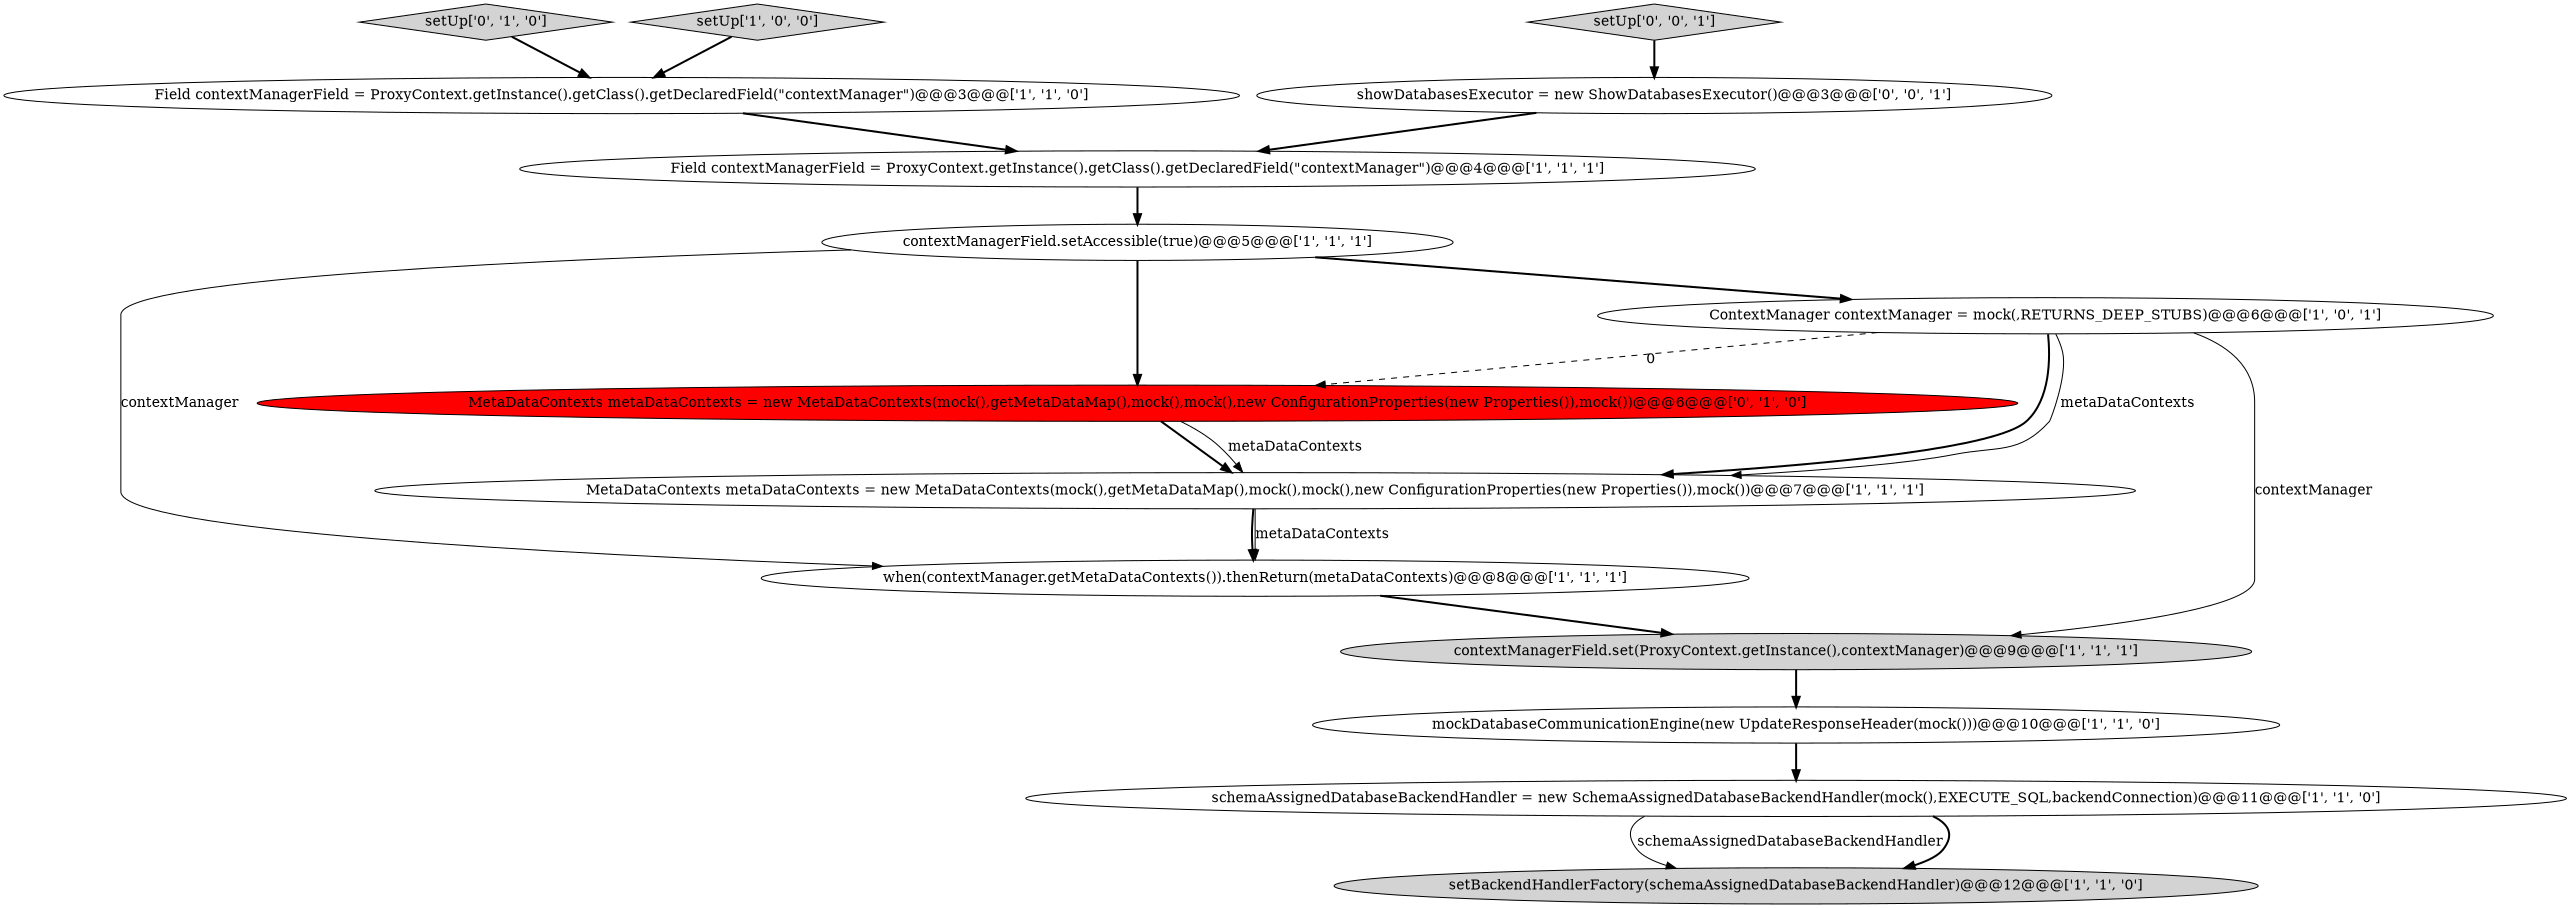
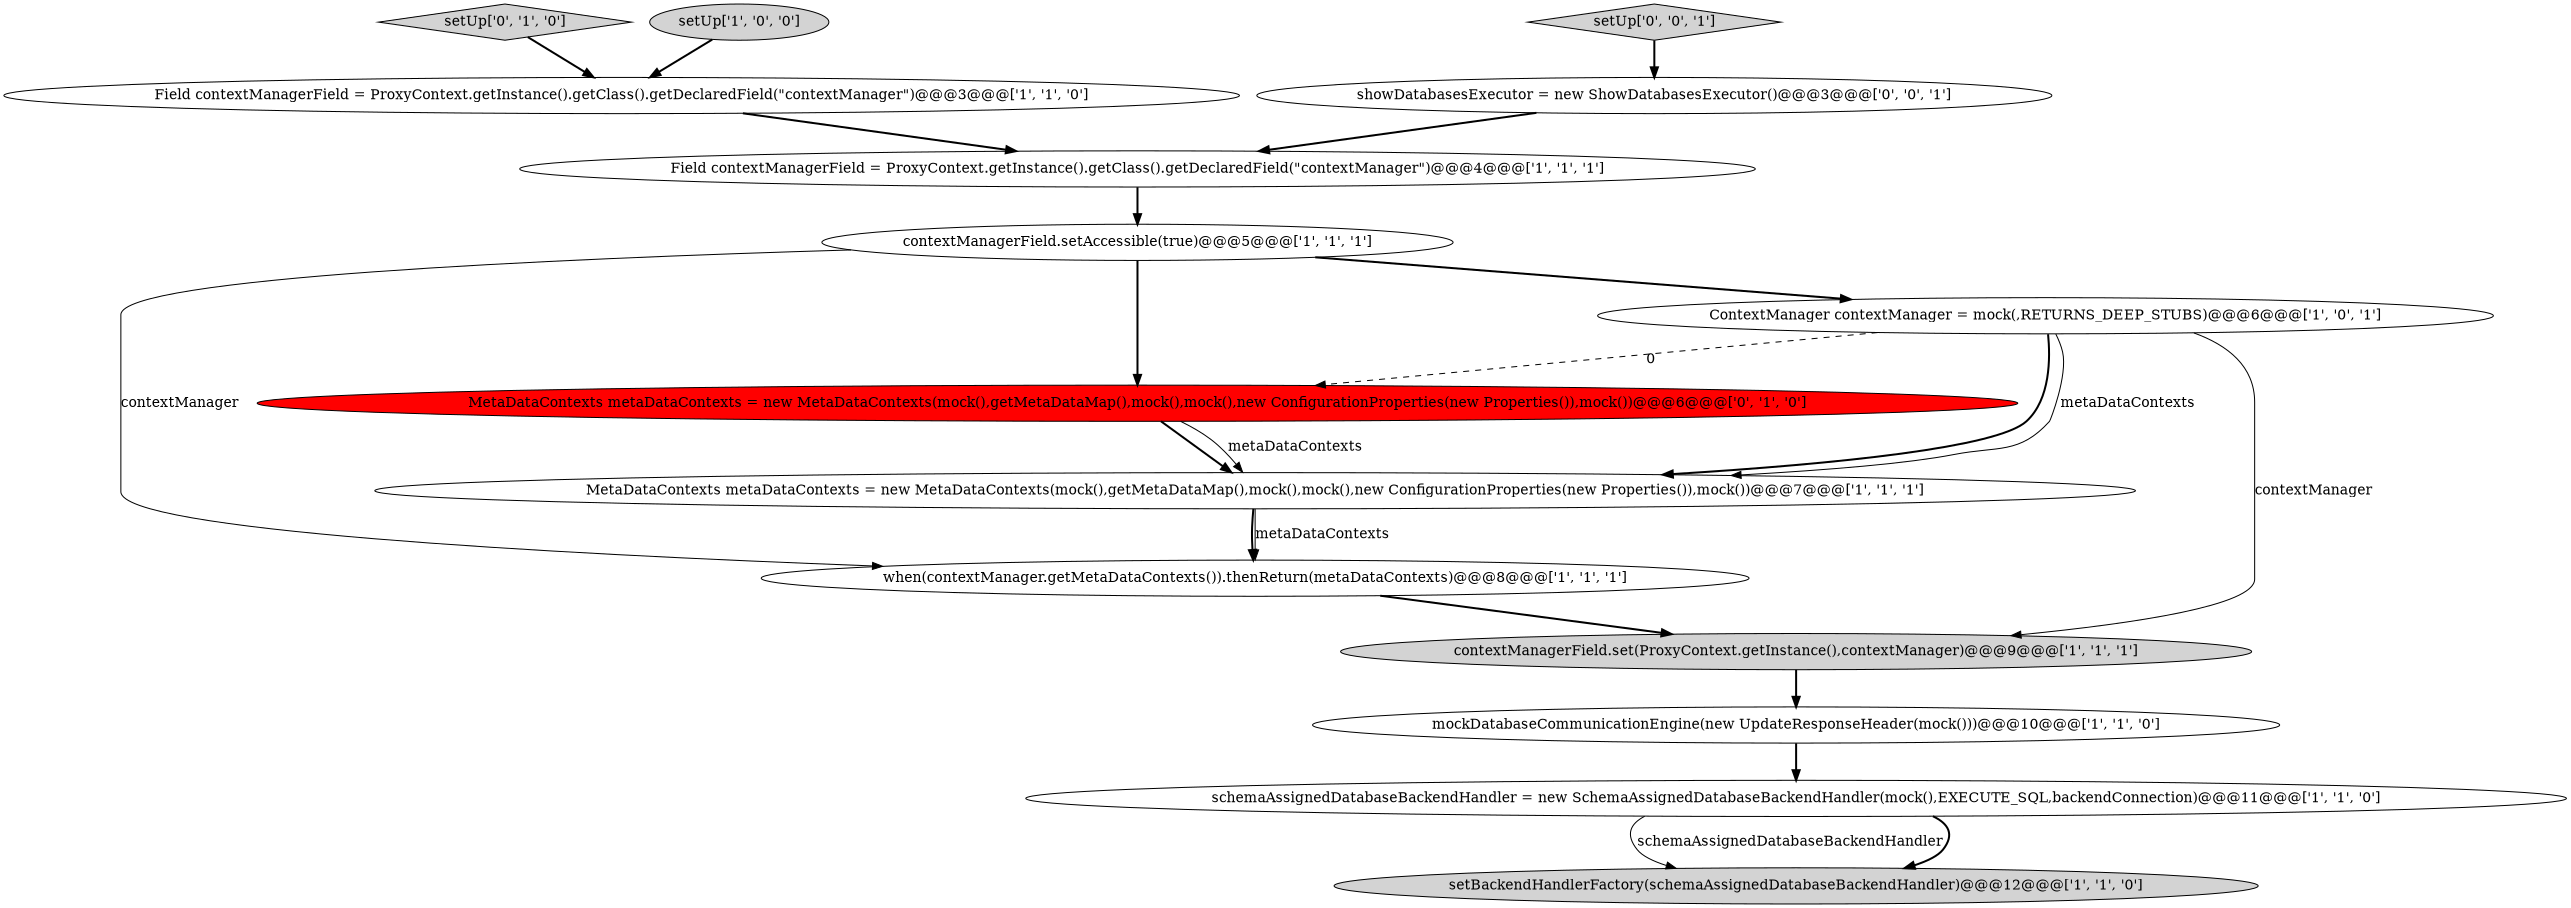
node "setUp['1', '0', '0']": shape diamond -> ellipse
